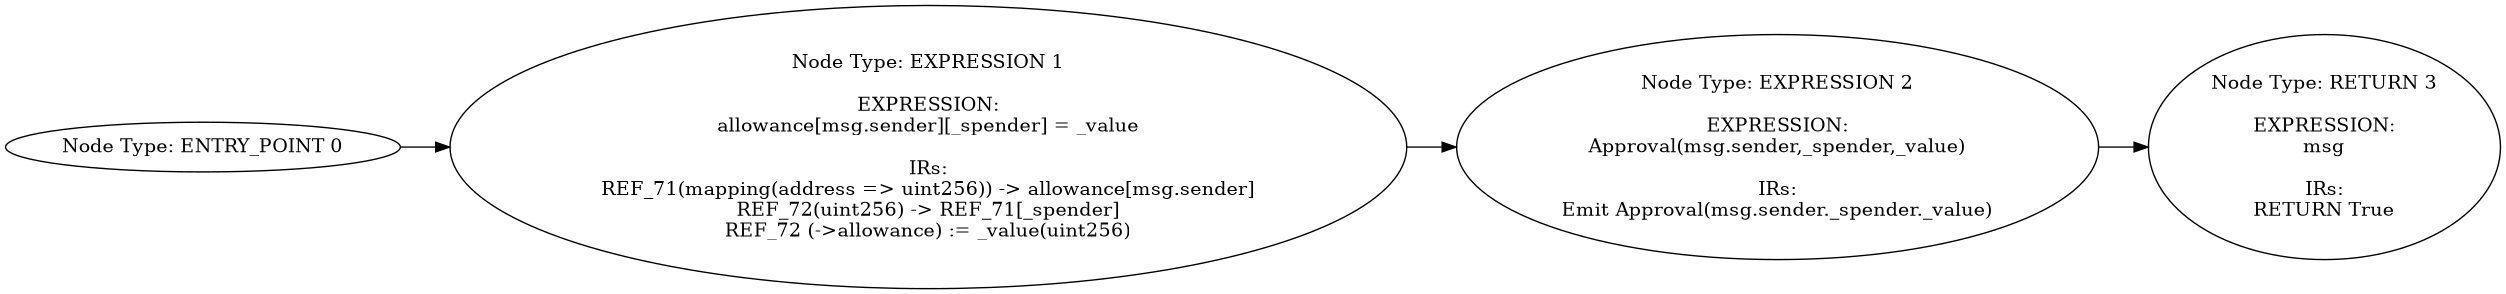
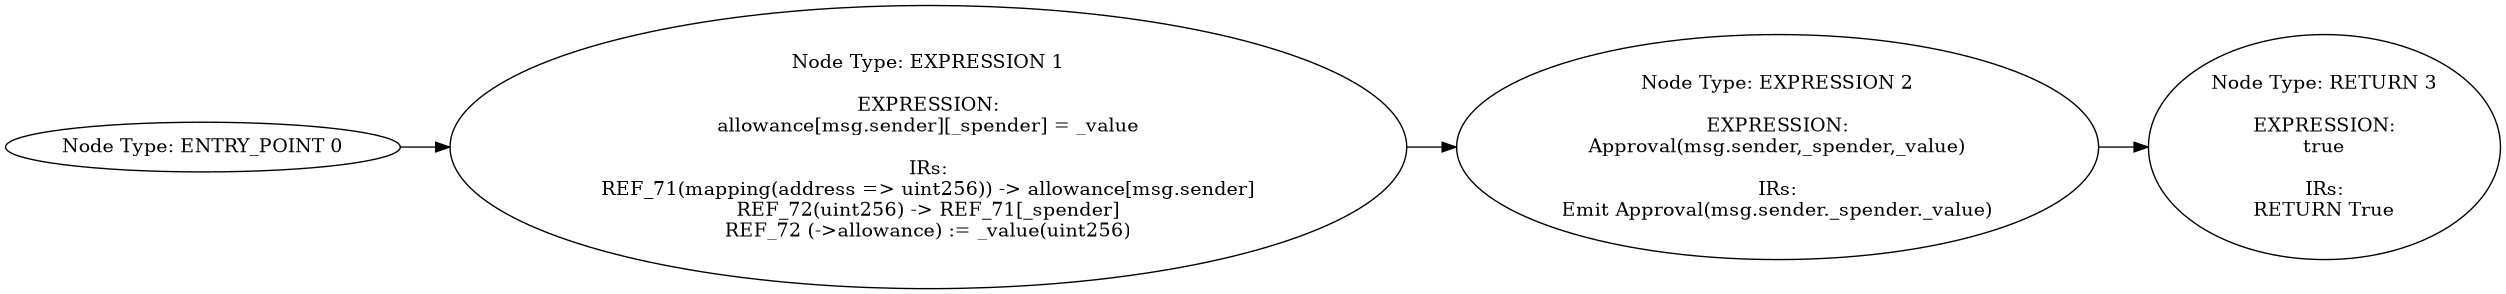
node "Node Type: RETURN 3 EXPRESSION: msg IRs: RETURN True": label "Node Type: RETURN 3 EXPRESSION: msg IRs: RETURN True" -> "Node Type: RETURN 3 EXPRESSION: true IRs: RETURN True"
